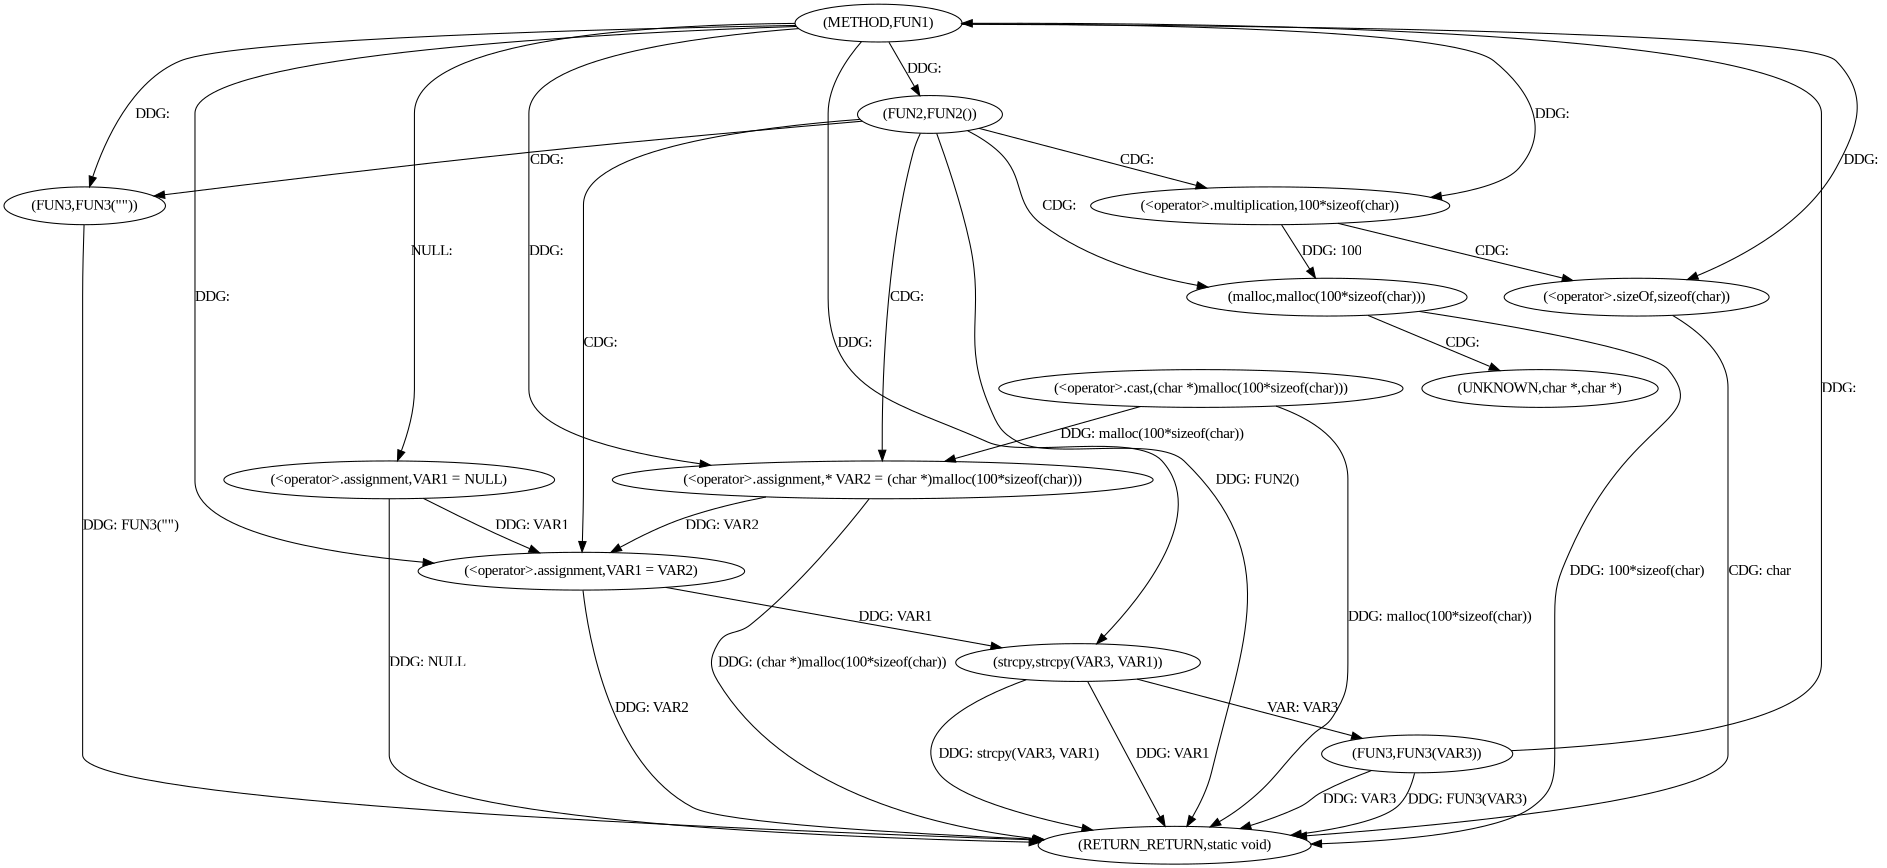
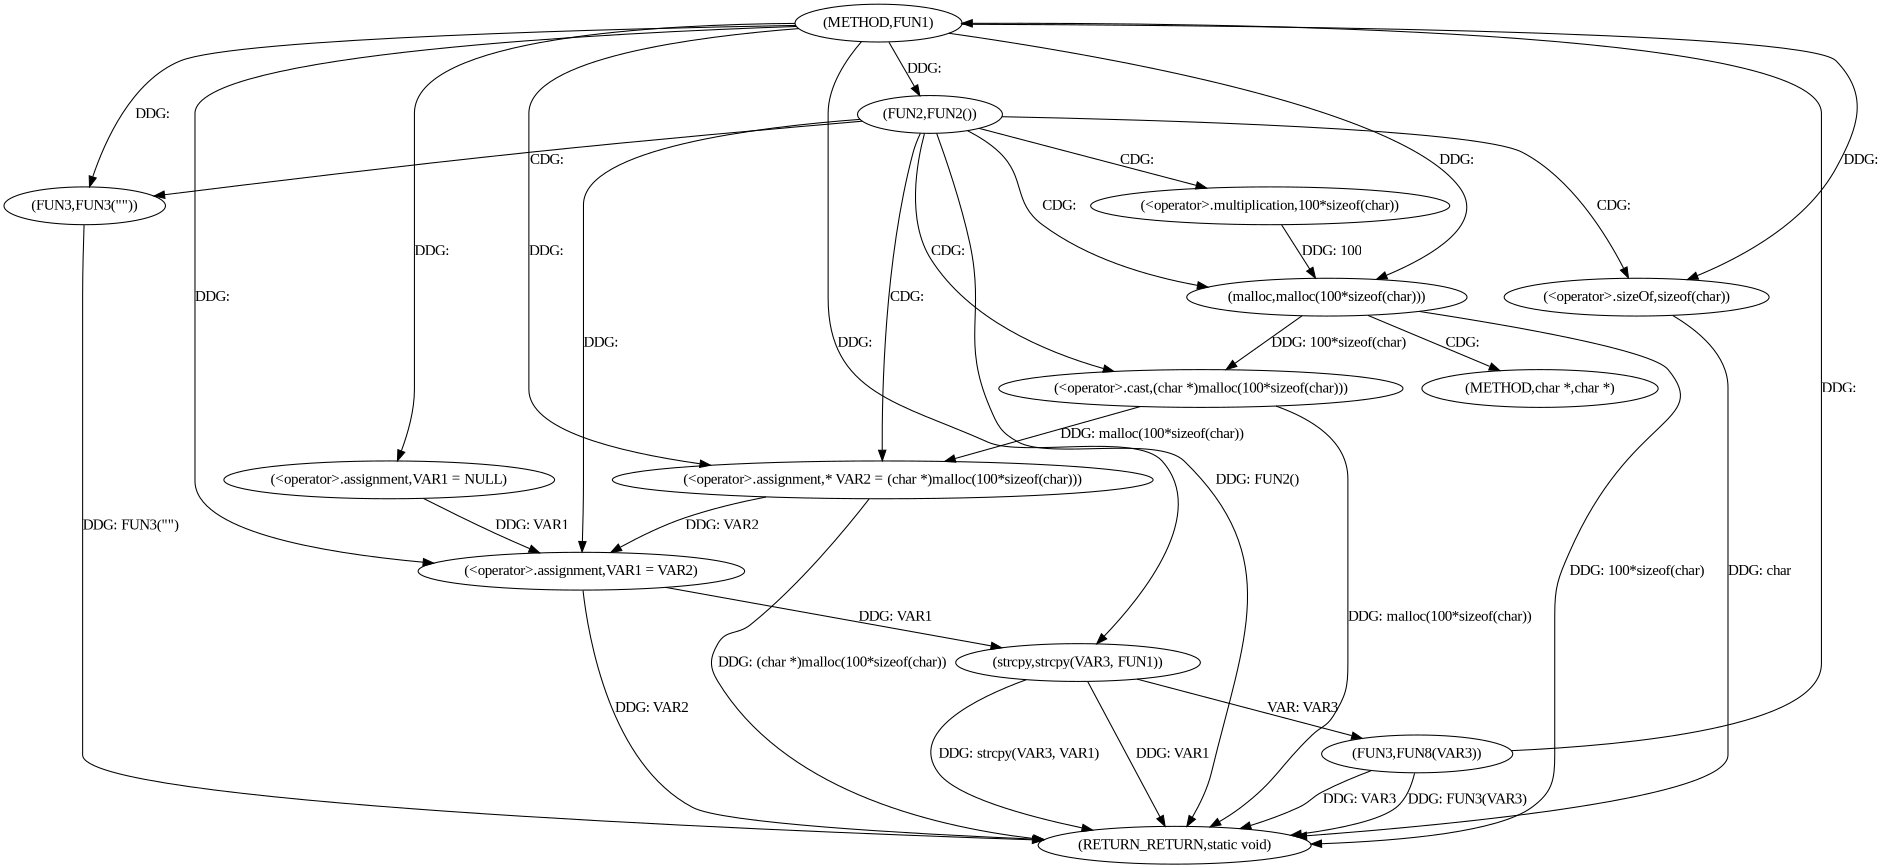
edge "(METHOD,FUN1)" -> "(<operator>.multiplication,100*sizeof(char))": now "(METHOD,FUN1)" -> "(malloc,malloc(100*sizeof(char)))"
edge "(METHOD,FUN1)" -> "(<operator>.assignment,VAR1 = NULL)": label "NULL: " -> "DDG: "
edge "(<operator>.multiplication,100*sizeof(char))" -> "(<operator>.sizeOf,sizeof(char))": now "(FUN2,FUN2())" -> "(<operator>.sizeOf,sizeof(char))"
edge "(FUN2,FUN2())" -> "(<operator>.cast,(char *)malloc(100*sizeof(char)))": added, label "CDG:"
edge "(malloc,malloc(100*sizeof(char)))" -> "(<operator>.cast,(char *)malloc(100*sizeof(char)))": added, label "DDG: 100*sizeof(char)"
edge "(FUN2,FUN2())" -> "(<operator>.assignment,VAR1 = VAR2)": label "CDG: " -> "DDG: "
node "(UNKNOWN,char *,char *)": label "(UNKNOWN,char *,char *)" -> "(METHOD,char *,char *)"
edge "(<operator>.sizeOf,sizeof(char))" -> "(RETURN_RETURN,static void)": label "CDG: char" -> "DDG: char"
node "(strcpy,strcpy(VAR3, VAR1))": label "(strcpy,strcpy(VAR3, VAR1))" -> "(strcpy,strcpy(VAR3, FUN1))"
node "(FUN3,FUN3(VAR3))": label "(FUN3,FUN3(VAR3))" -> "(FUN3,FUN8(VAR3))"
edge "(<operator>.assignment,VAR1 = NULL)" -> "(RETURN_RETURN,static void)": removed, label "DDG: NULL"
